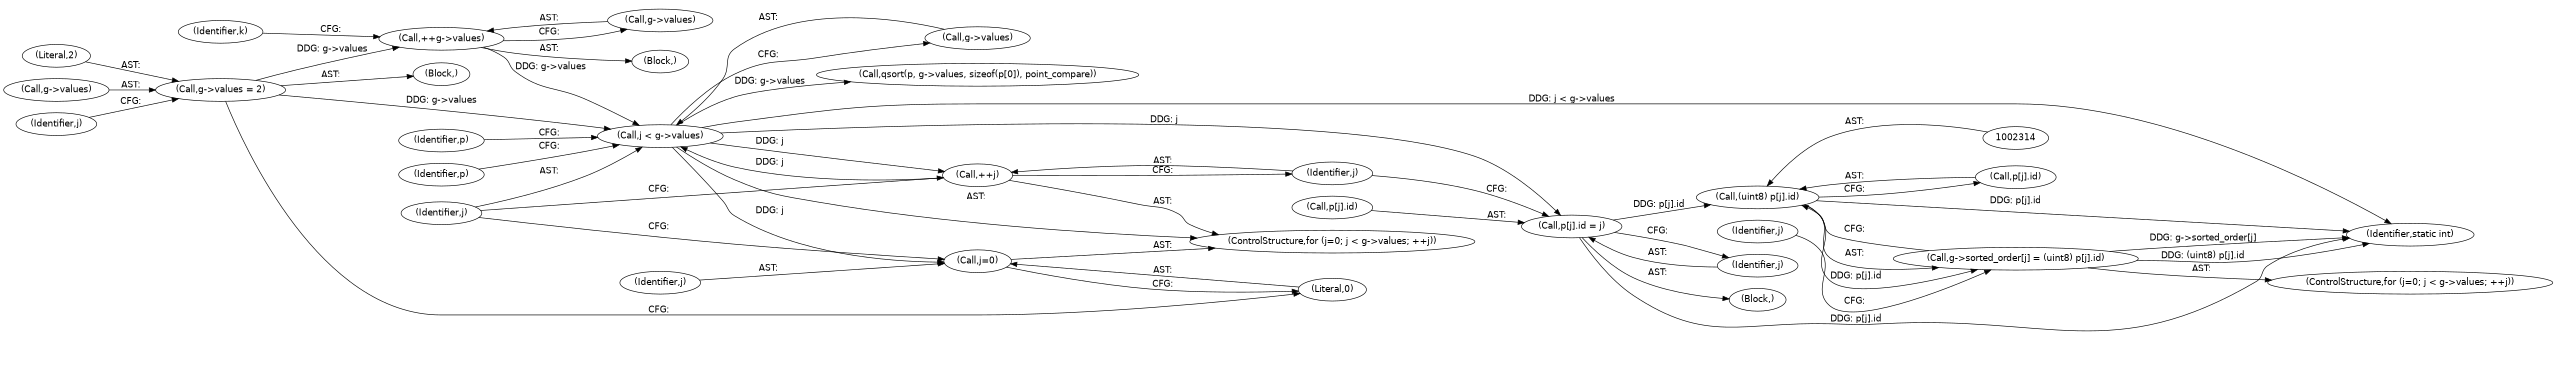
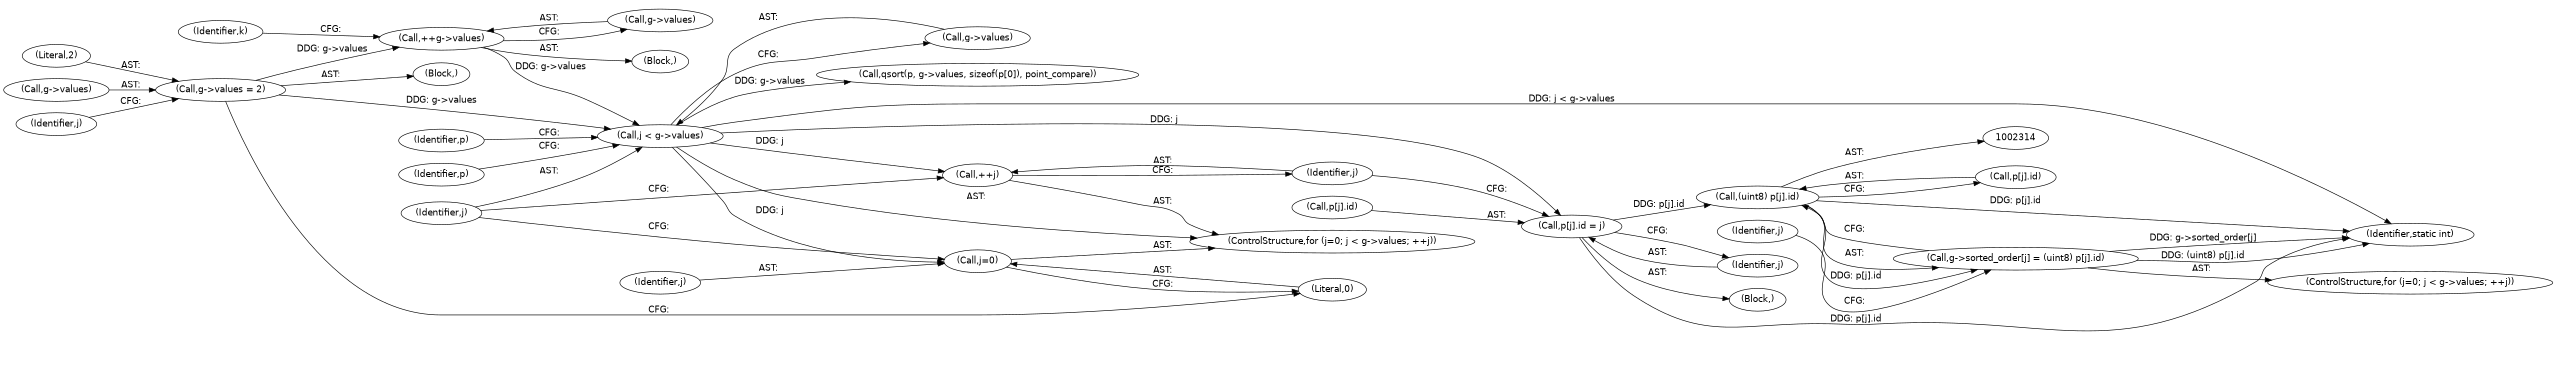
edge "1002314" -> "(Call,(uint8) p[j].id)": reversed
edge "(Call,++j)" -> "(Call,j < g->values)": removed, label "DDG: j"
